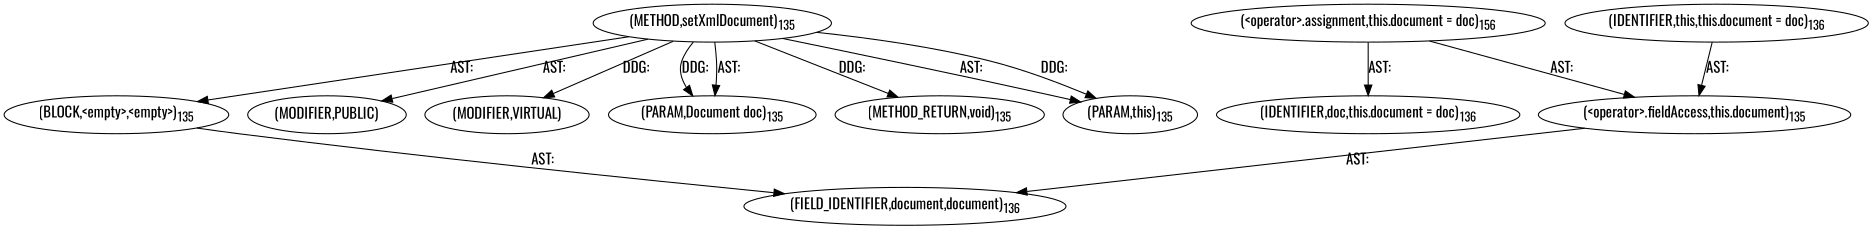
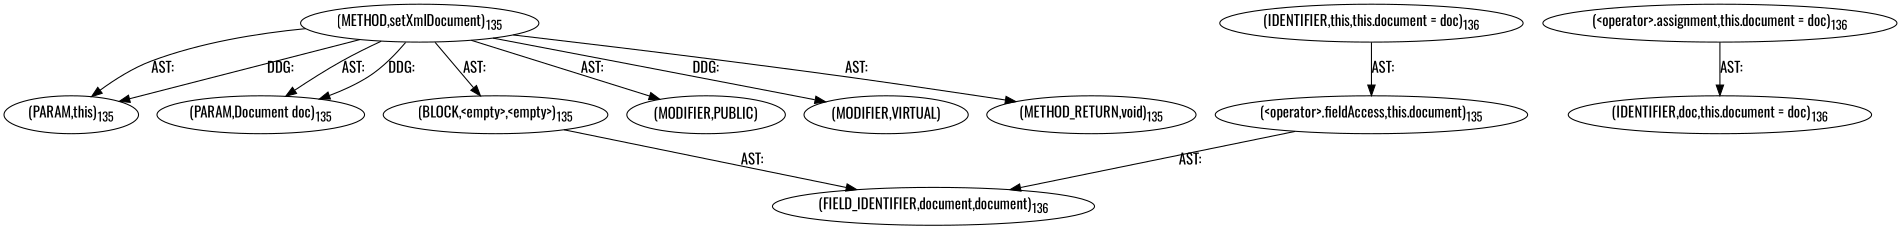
node "(<operator>.assignment,this.document = doc)": text "156" -> "136"
edge "(<operator>.assignment,this.document = doc)" -> "(<operator>.fieldAccess,this.document)": removed, label "AST:"
edge "(METHOD,setXmlDocument)" -> "(METHOD_RETURN,void)": label "DDG: " -> "AST: "
